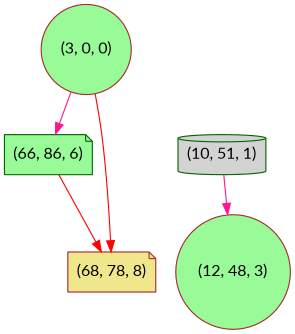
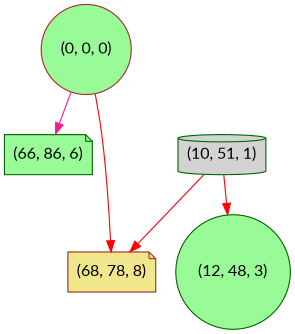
node "(3, 0, 0)": label "(3, 0, 0)" -> "(0, 0, 0)"
edge "(10, 51, 1)" -> "(12, 48, 3)": color deeppink -> red
edge "(66, 86, 6)" -> "(68, 78, 8)": now "(10, 51, 1)" -> "(68, 78, 8)"
node "(12, 48, 3)": color brown -> darkgreen
